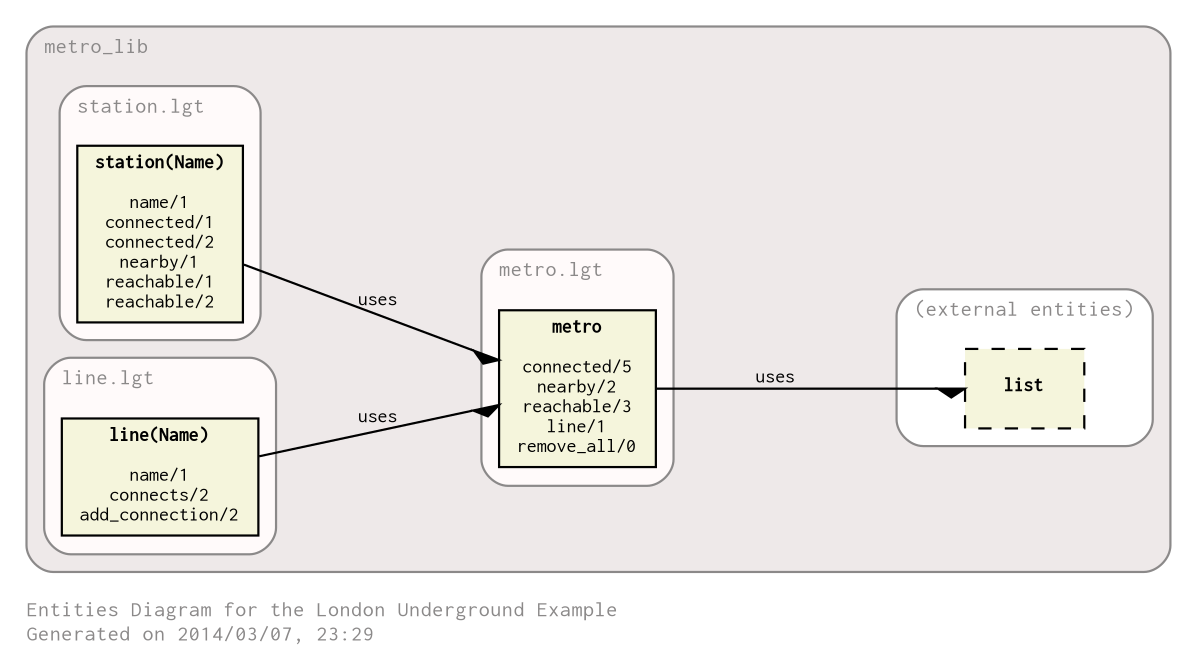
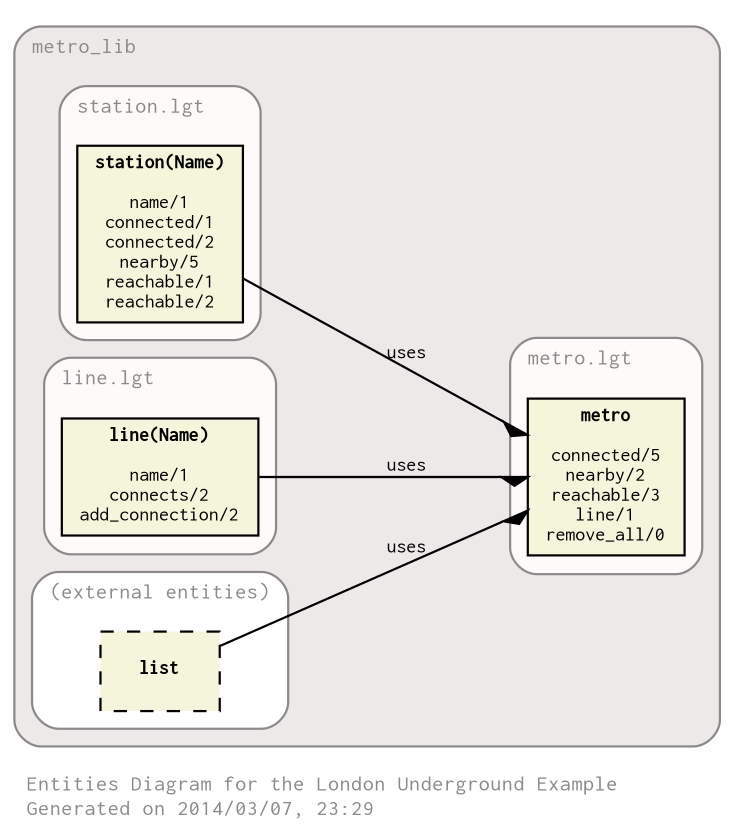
node "station(Name)": text "nearby/1" -> "nearby/5"
edge "metro" -> "list": reversed
